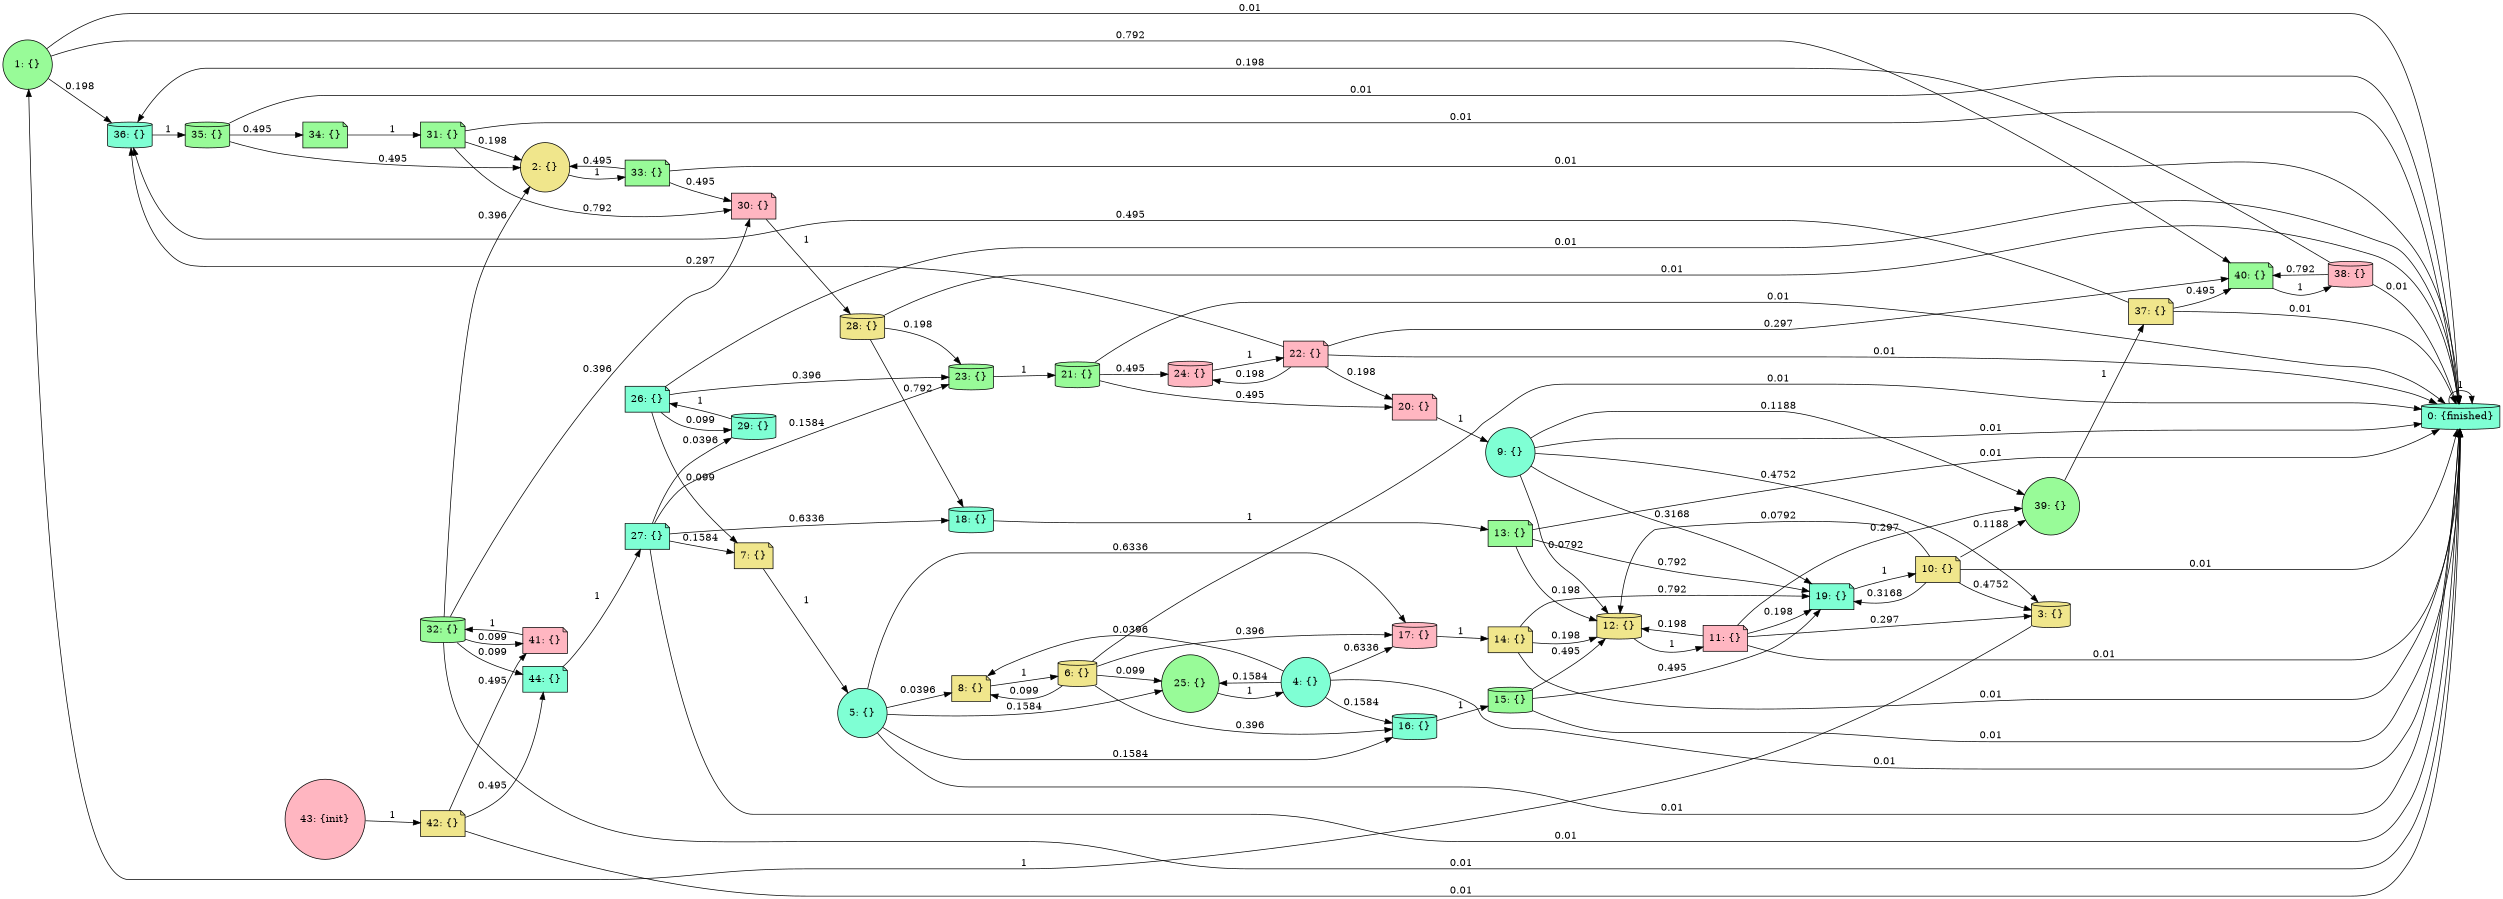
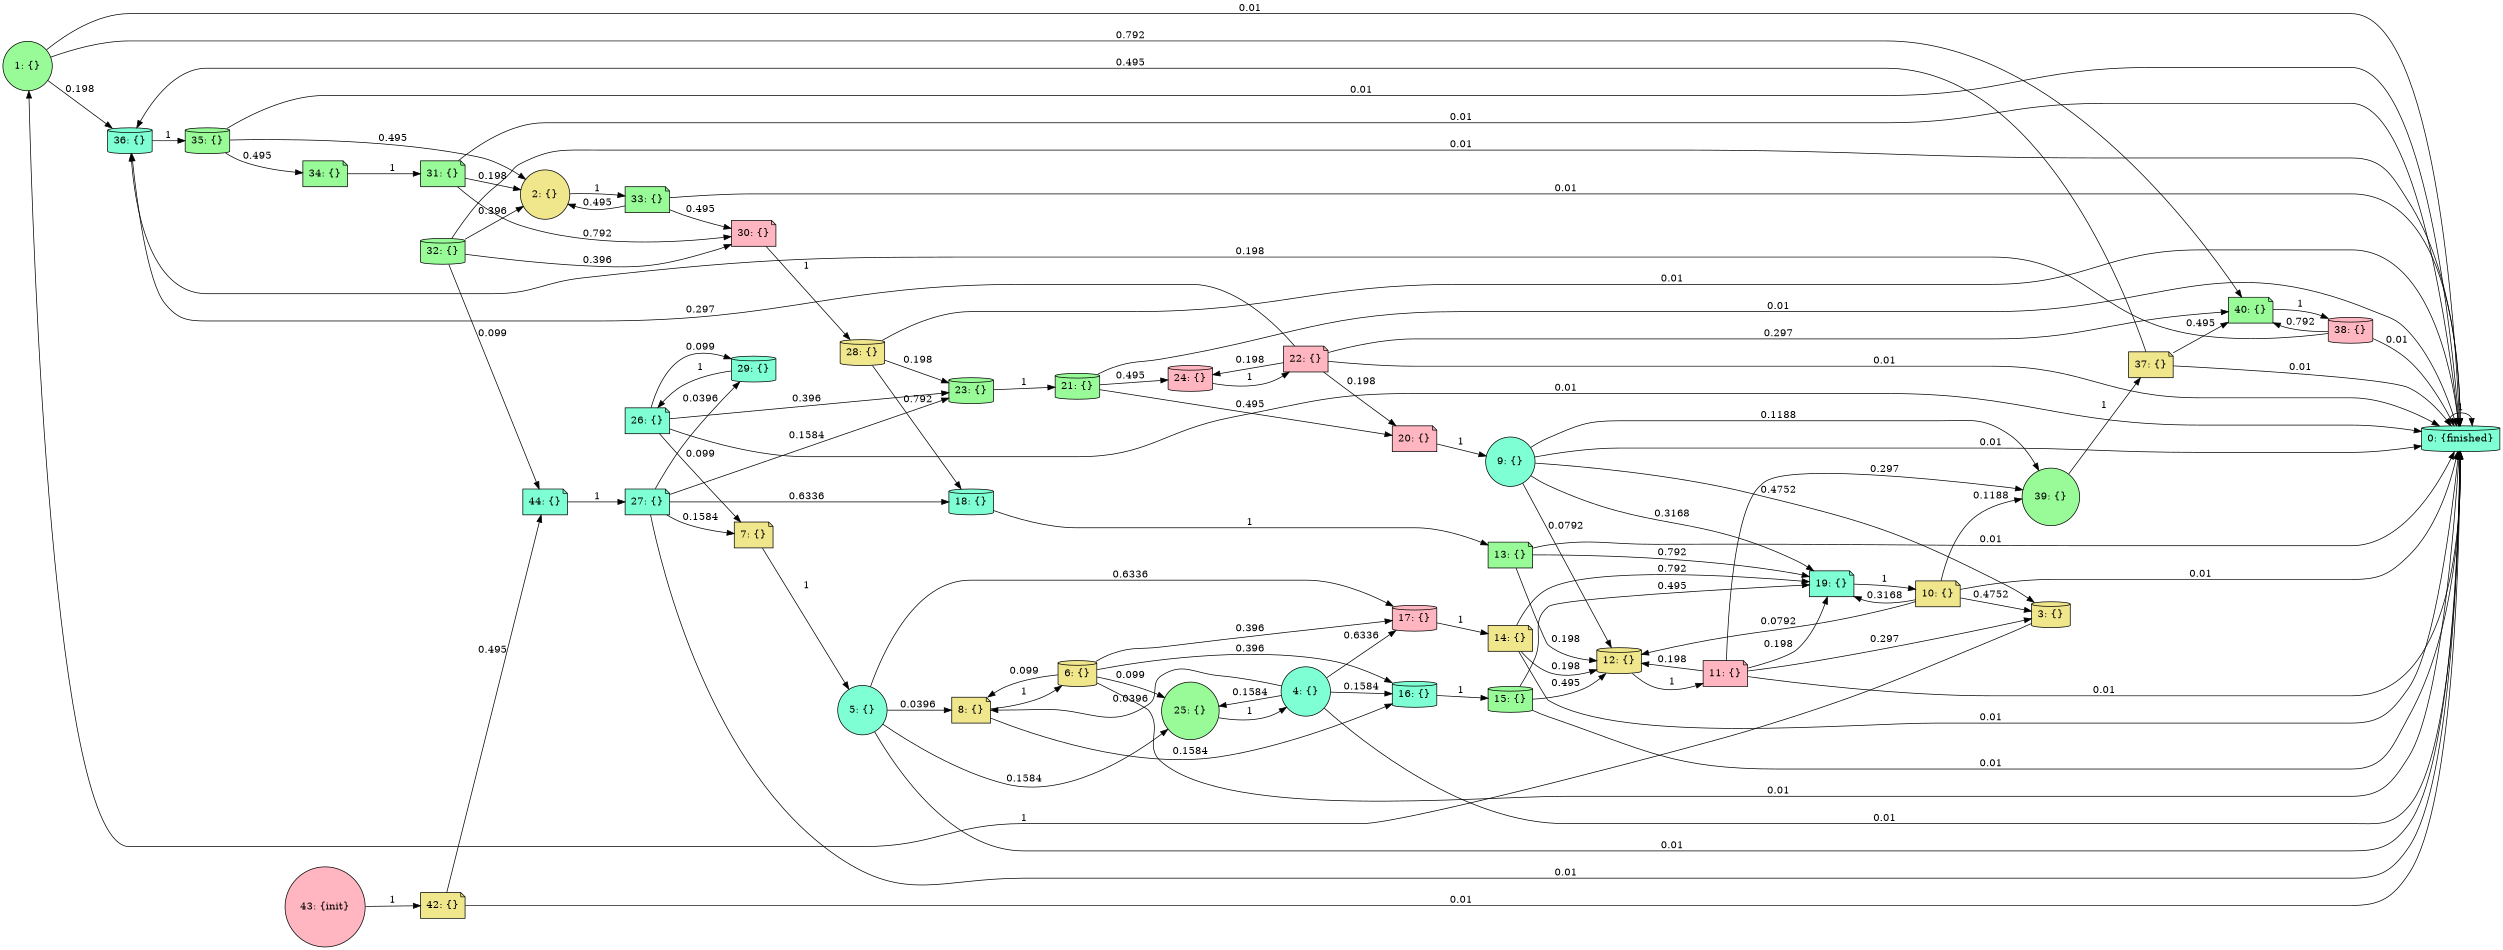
node "41: {}": removed
edge "5: {}" -> "16: {}": now "8: {}" -> "16: {}"
